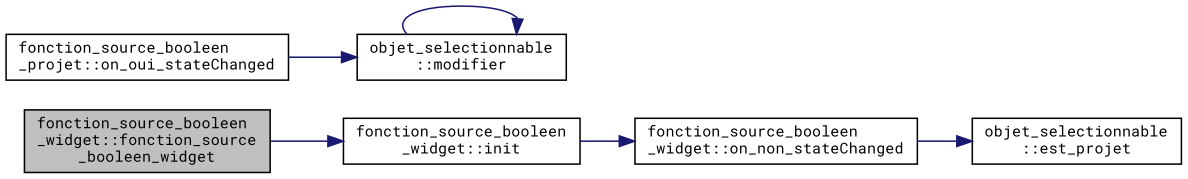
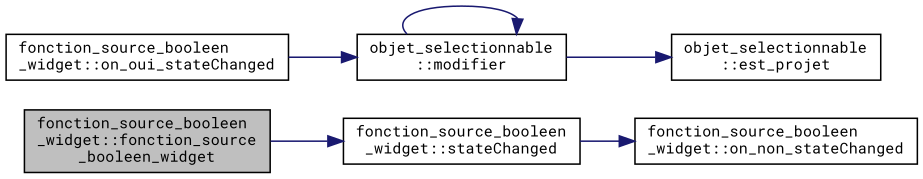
node "fonction_source_booleen _projet::on_oui_stateChanged": label "fonction_source_booleen _projet::on_oui_stateChanged" -> "fonction_source_booleen _widget::on_oui_stateChanged"
node "fonction_source_booleen _widget::init": label "fonction_source_booleen _widget::init" -> "fonction_source_booleen _widget::stateChanged"
edge "fonction_source_booleen _widget::on_non_stateChanged" -> "objet_selectionnable ::est_projet": now "objet_selectionnable ::modifier" -> "objet_selectionnable ::est_projet"
